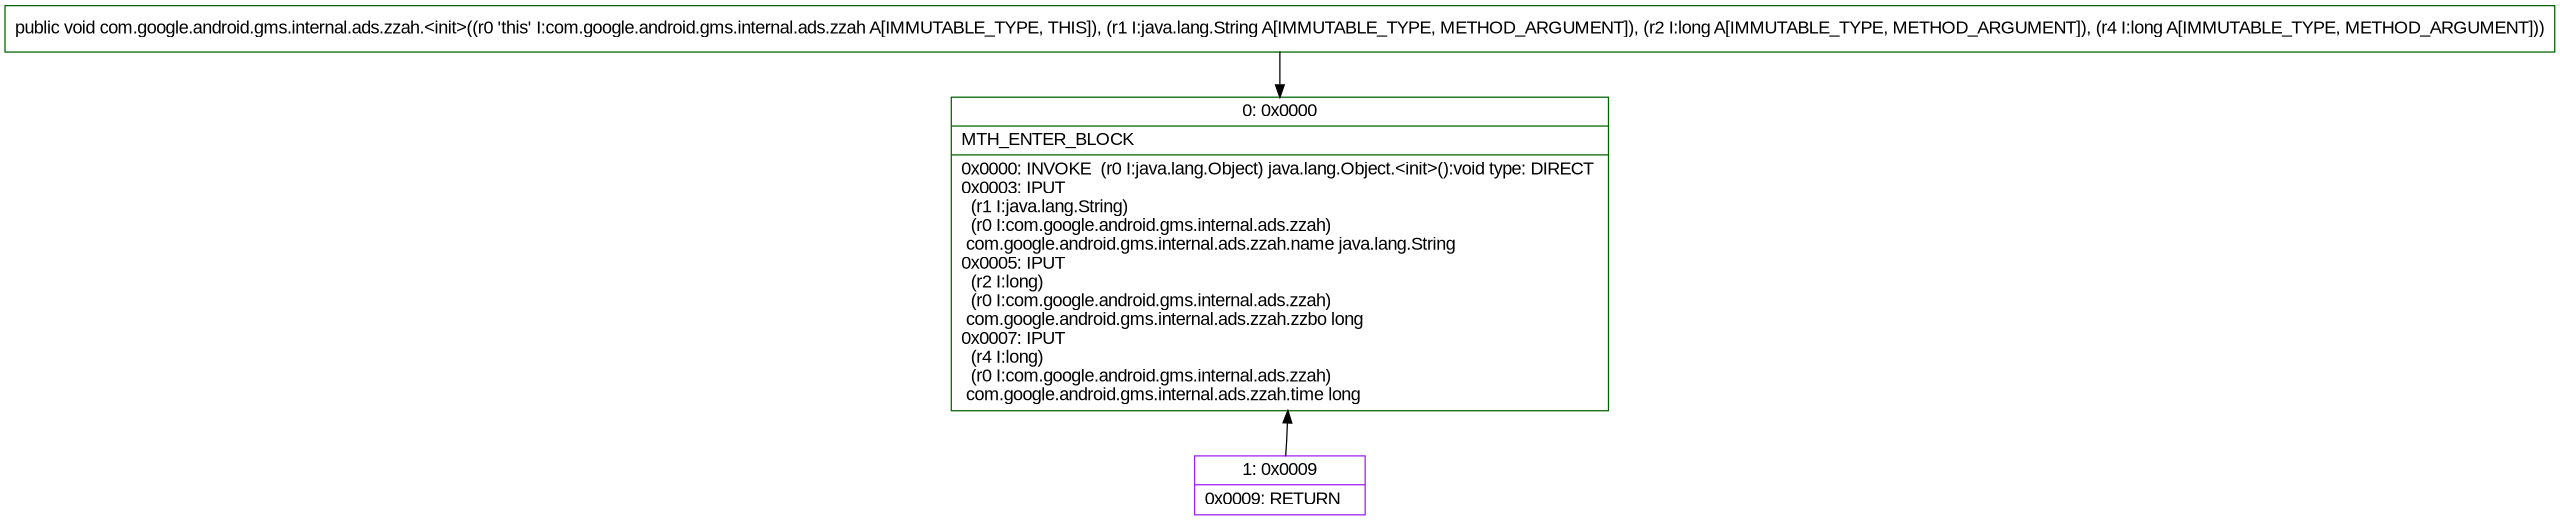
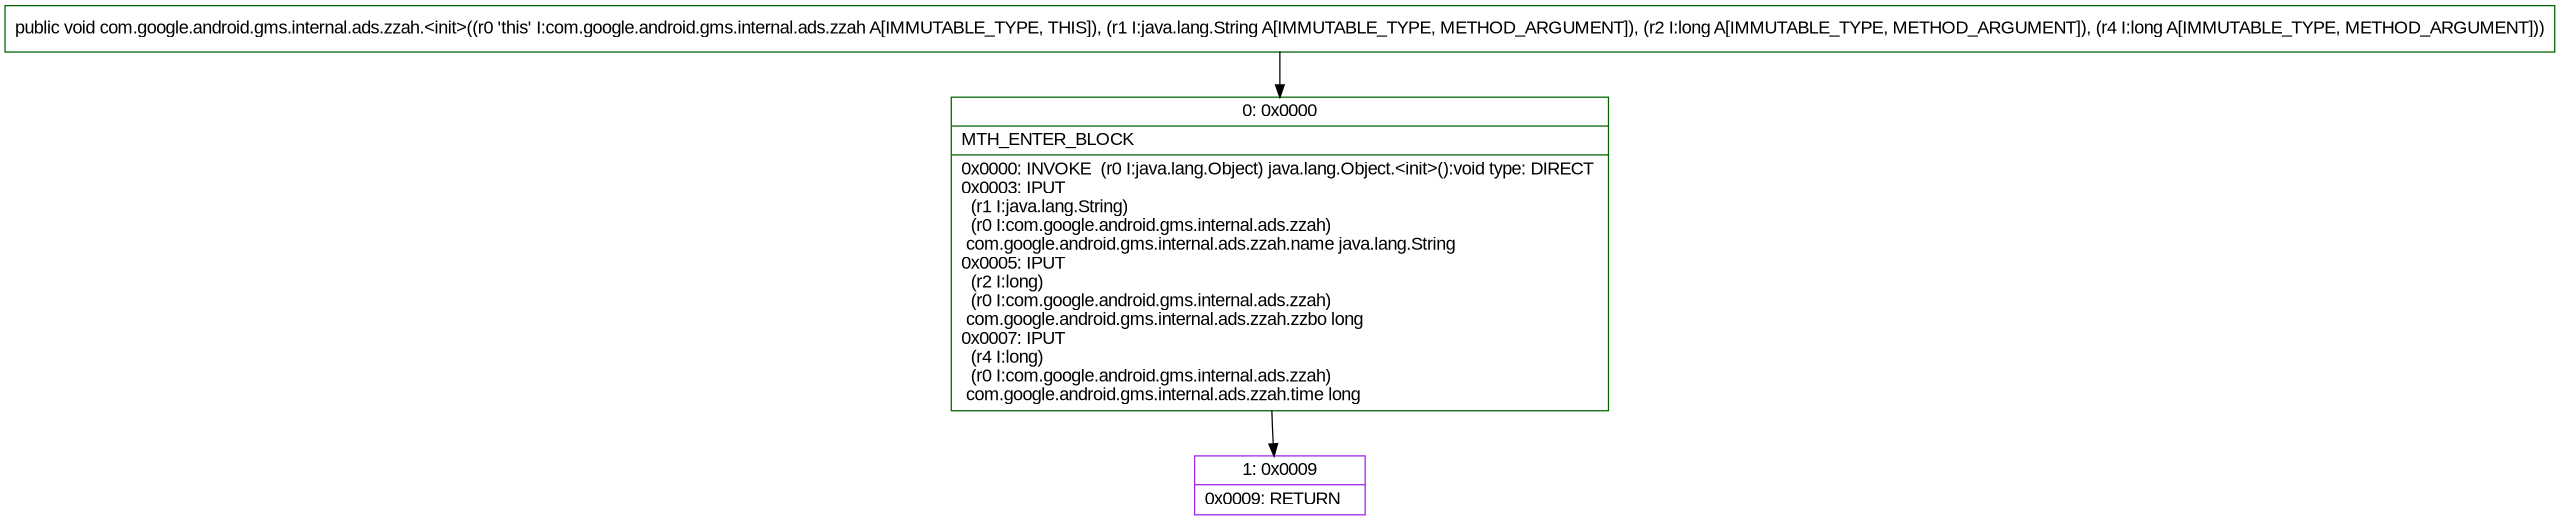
edge "1: 0x0009" -> "0: 0x0000": reversed
